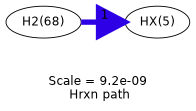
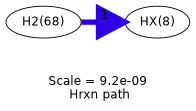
node "HX(5)": label "HX(5)" -> "HX(8)"
